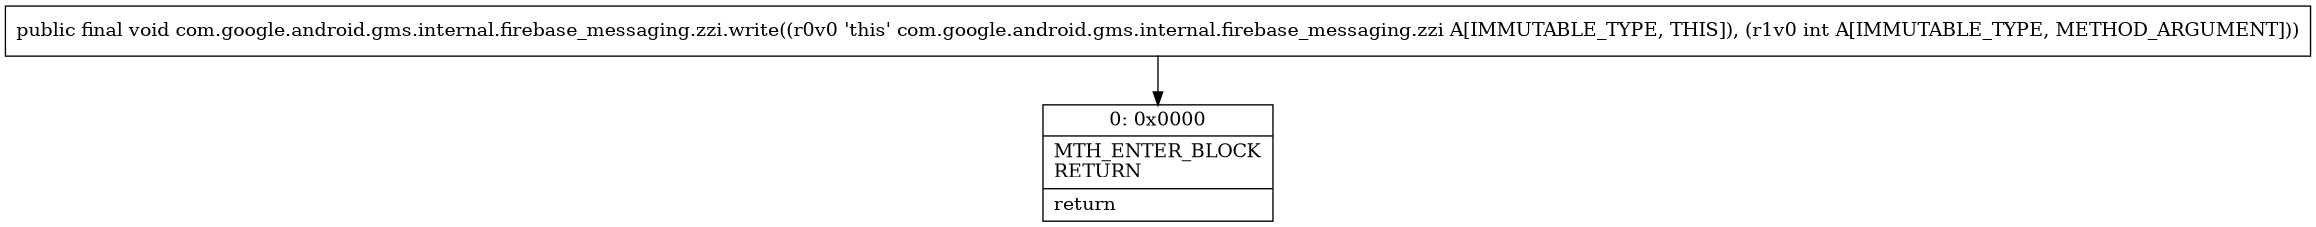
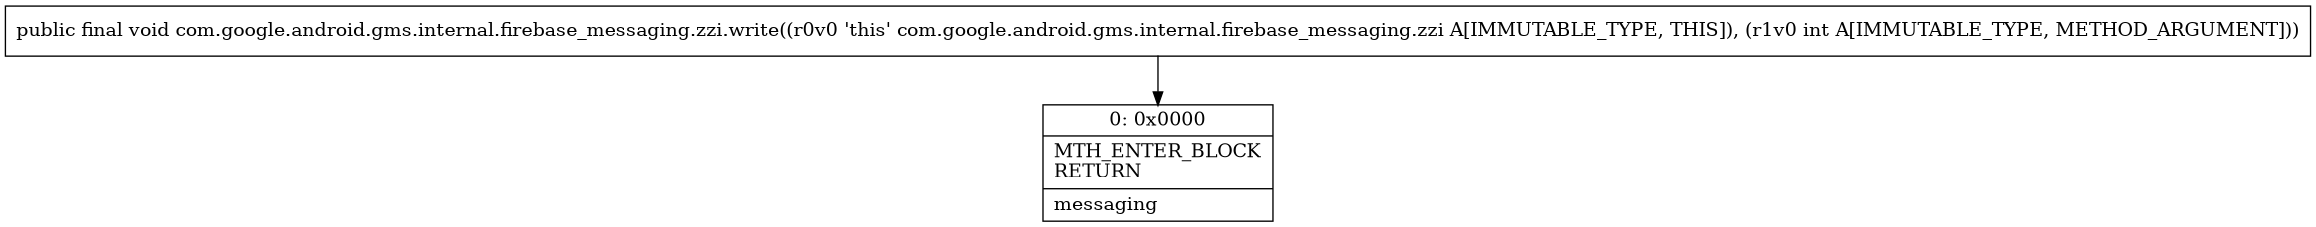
node "0: 0x0000": text "return" -> "messaging"
